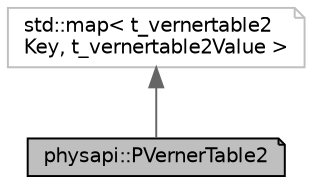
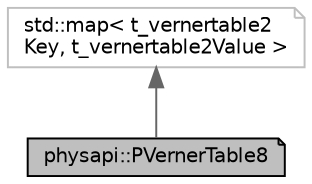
node "physapi::PVernerTable2": label "physapi::PVernerTable2" -> "physapi::PVernerTable8"
